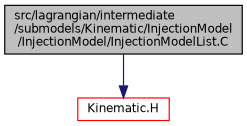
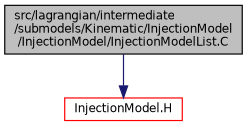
node "Kinematic.H": label "Kinematic.H" -> "InjectionModel.H"
